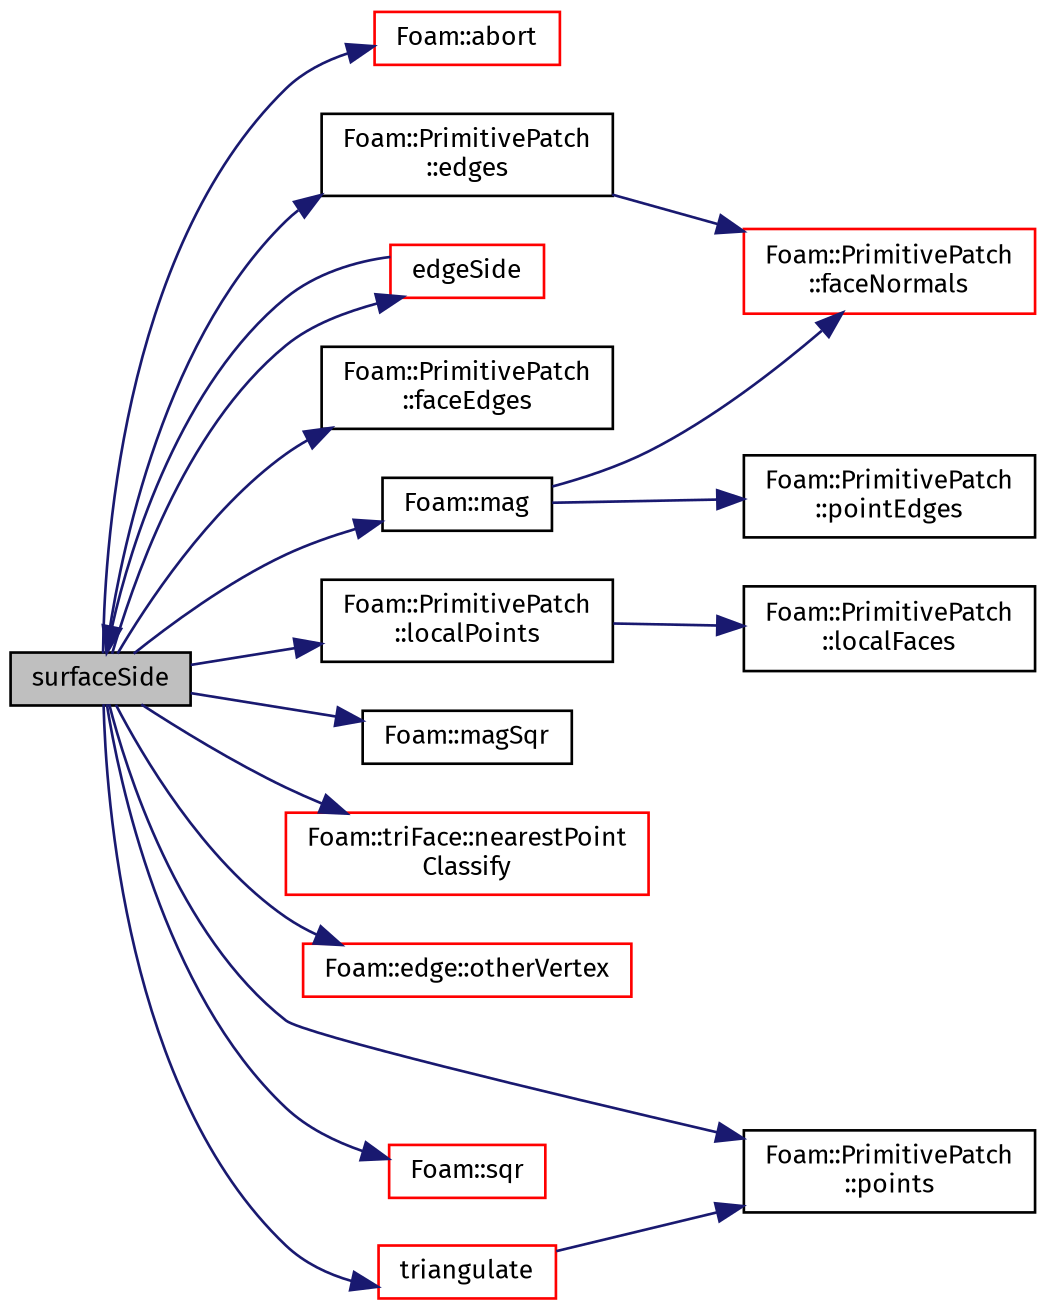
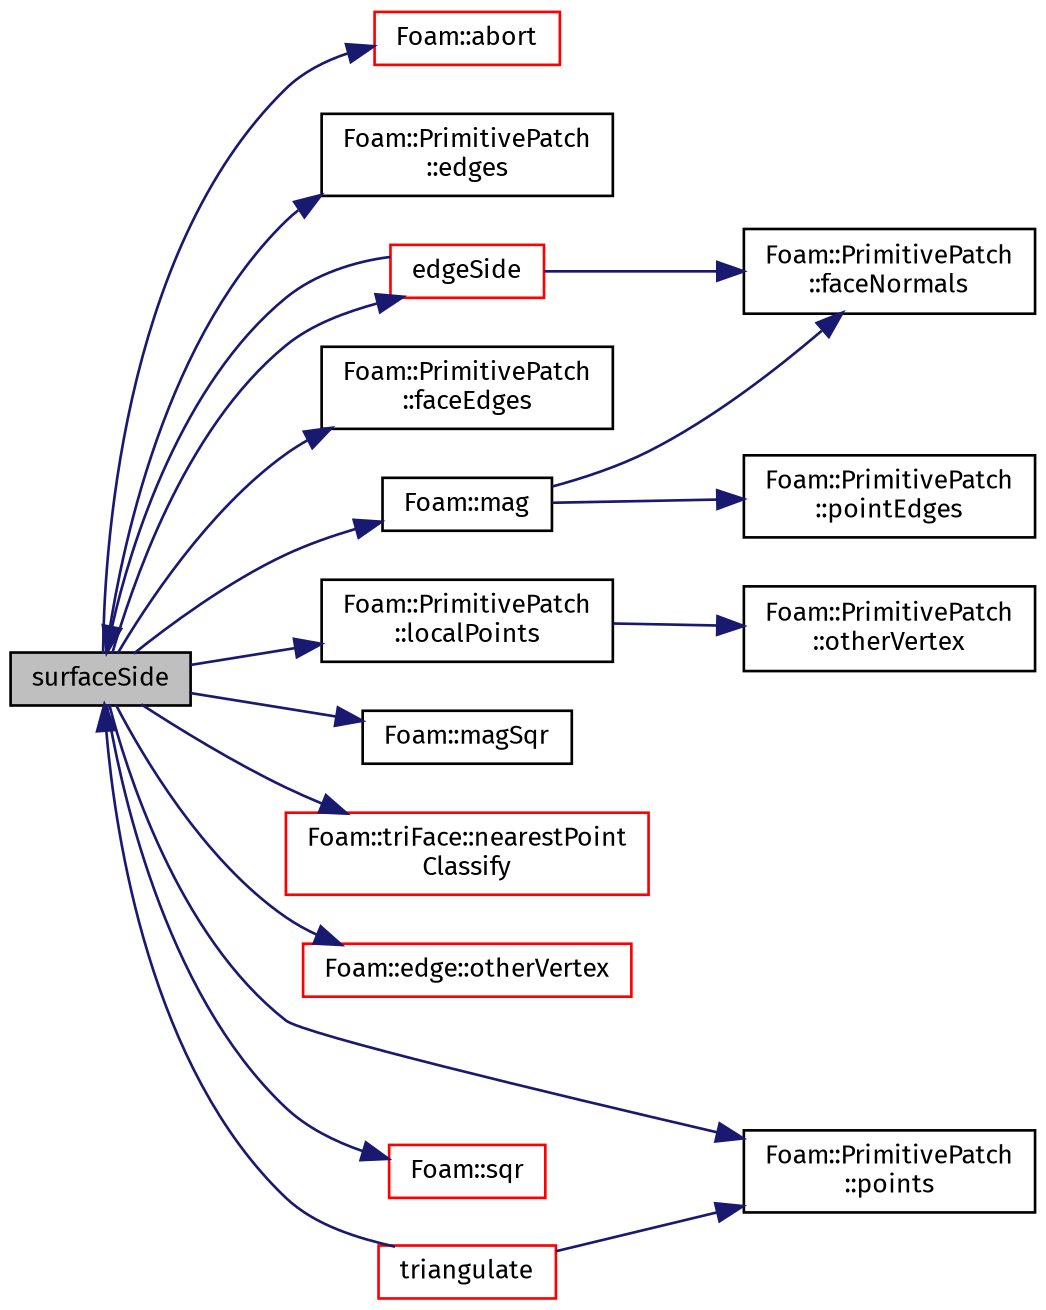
edge "Foam::PrimitivePatch ::edges" -> "Foam::PrimitivePatch ::faceNormals": now "edgeSide" -> "Foam::PrimitivePatch ::faceNormals"
node "Foam::PrimitivePatch ::faceNormals": color red -> black
node "Foam::PrimitivePatch ::localFaces": label "Foam::PrimitivePatch ::localFaces" -> "Foam::PrimitivePatch ::otherVertex"
edge "surfaceSide" -> "triangulate": reversed
